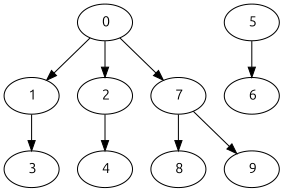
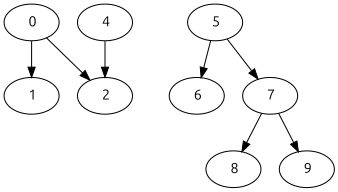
edge "0" -> "7": now "5" -> "7"
edge "2" -> "4": reversed
node "3": removed
